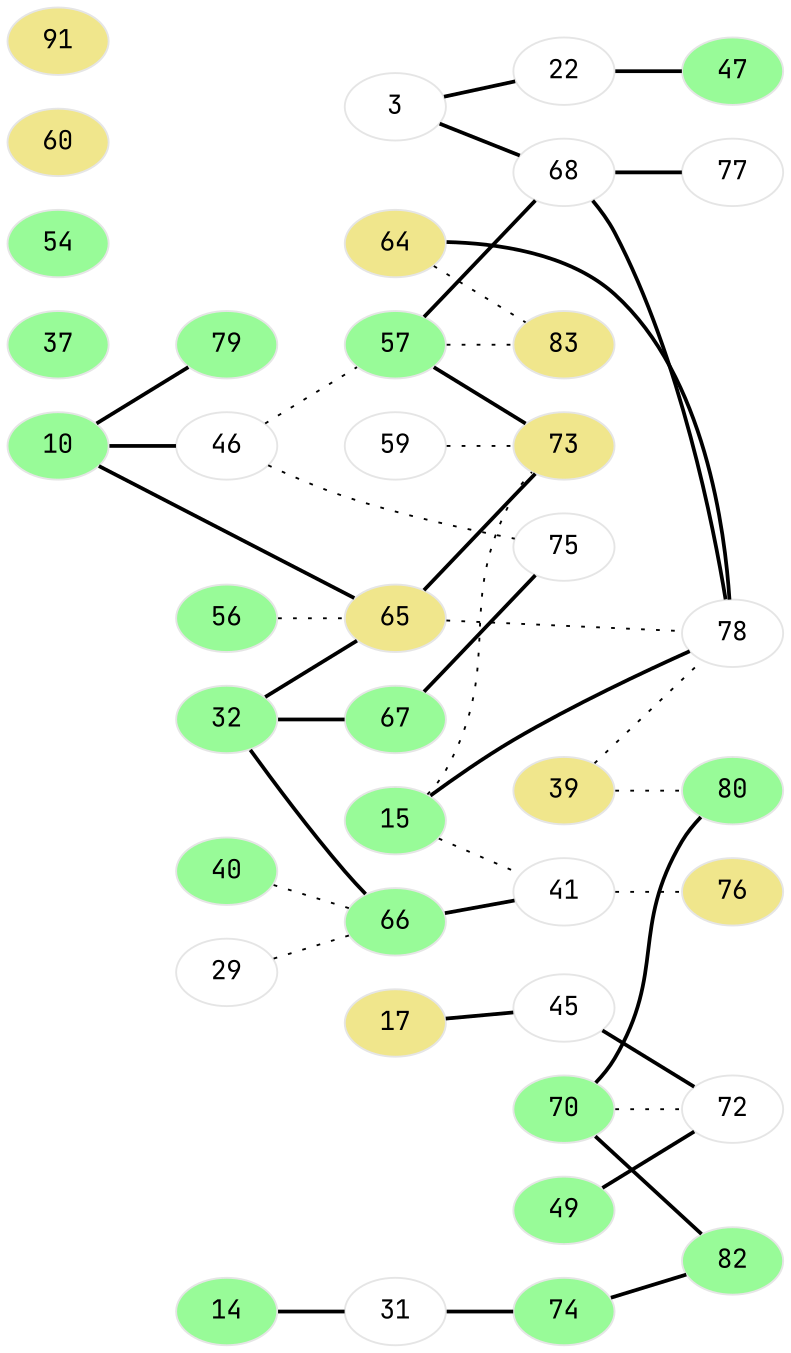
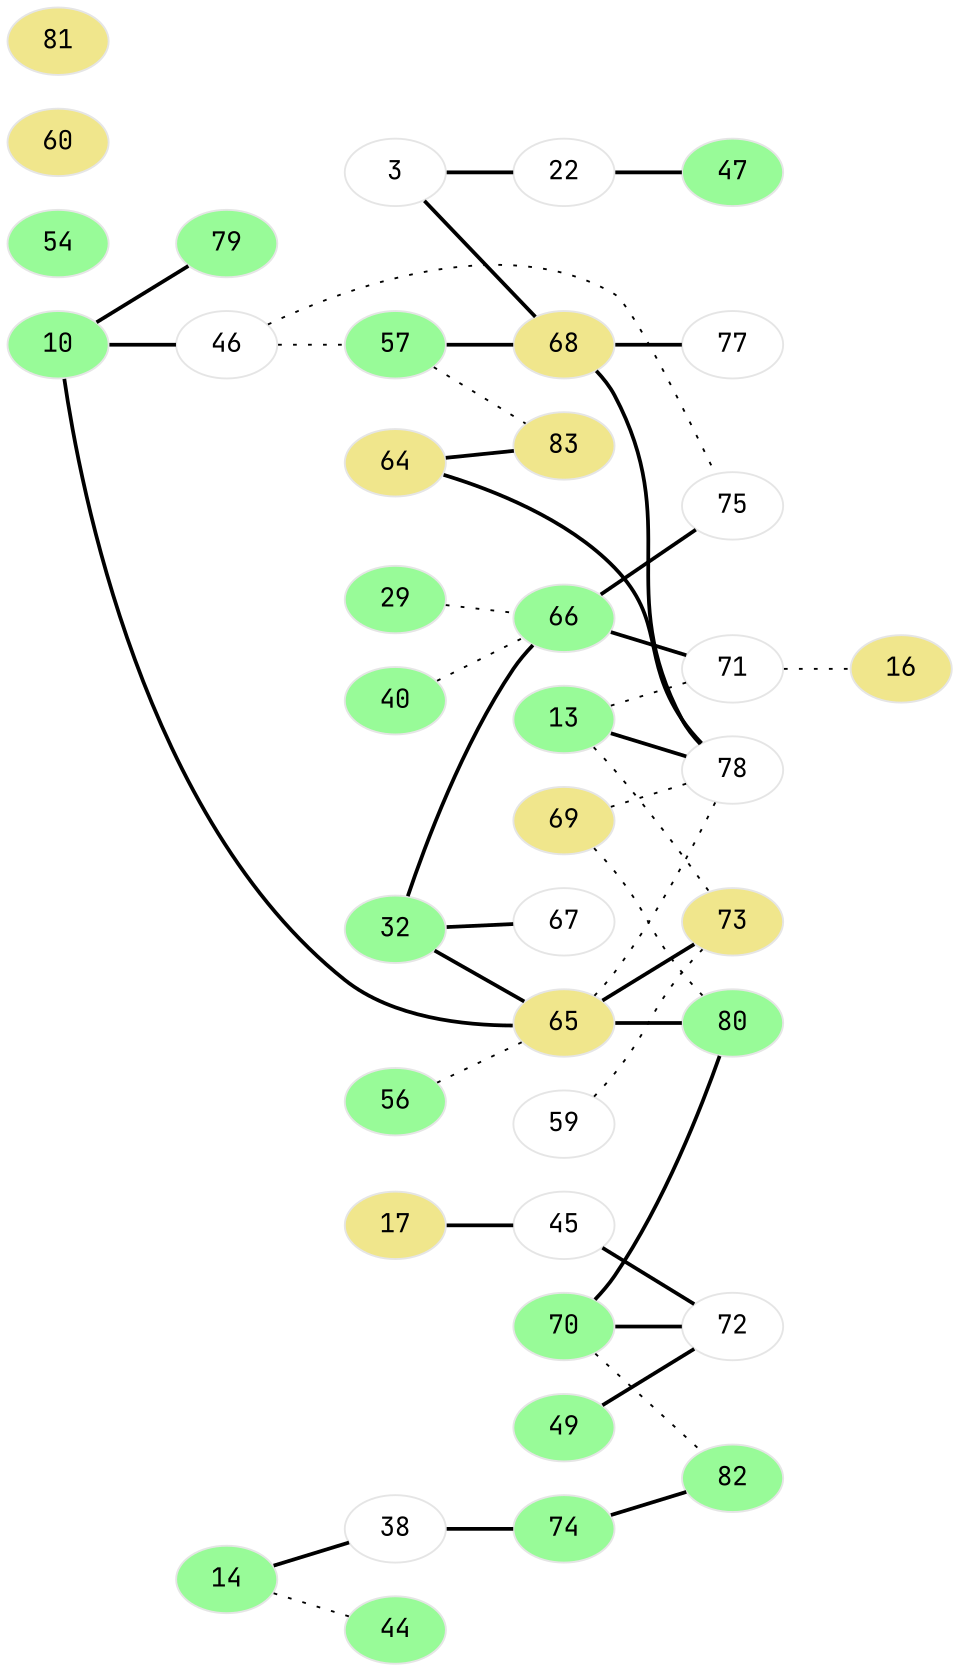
node "91": label "91" -> "81"
node "68": fillcolor white -> khaki
edge "64" -- "83": style dotted -> bold
node "37": removed
edge "57" -- "73": removed
edge "75" -- "67": now "75" -- "66"
node "67": fillcolor palegreen -> white
node "39": label "39" -> "69"
node "15": label "15" -> "13"
node "41": label "41" -> "71"
node "76": label "76" -> "16"
node "29": fillcolor white -> palegreen
edge "65" -- "80": added
edge "70" -- "72": style dotted -> bold
edge "70" -- "82": style bold -> dotted
node "31": label "31" -> "38"
node "44": added
